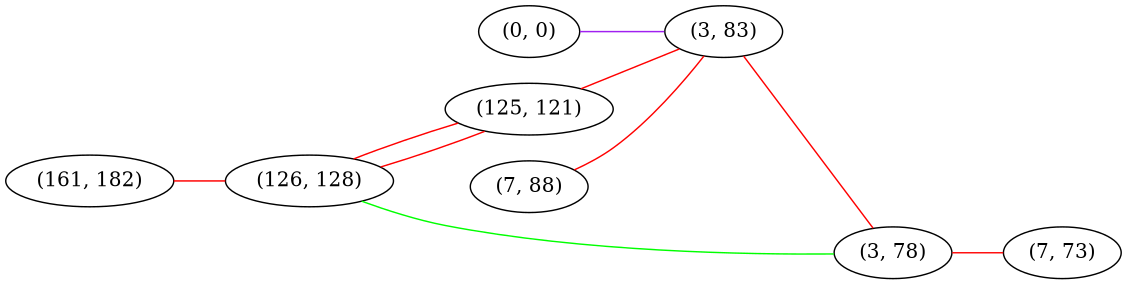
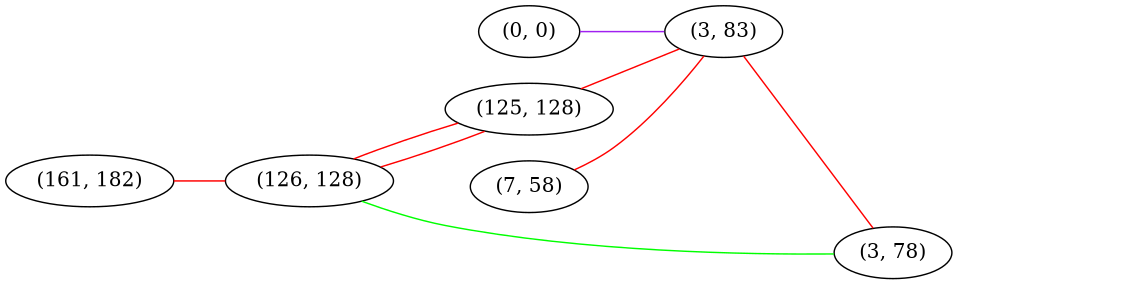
node "(125, 121)": label "(125, 121)" -> "(125, 128)"
node "(7, 88)": label "(7, 88)" -> "(7, 58)"
node "(7, 73)": removed
